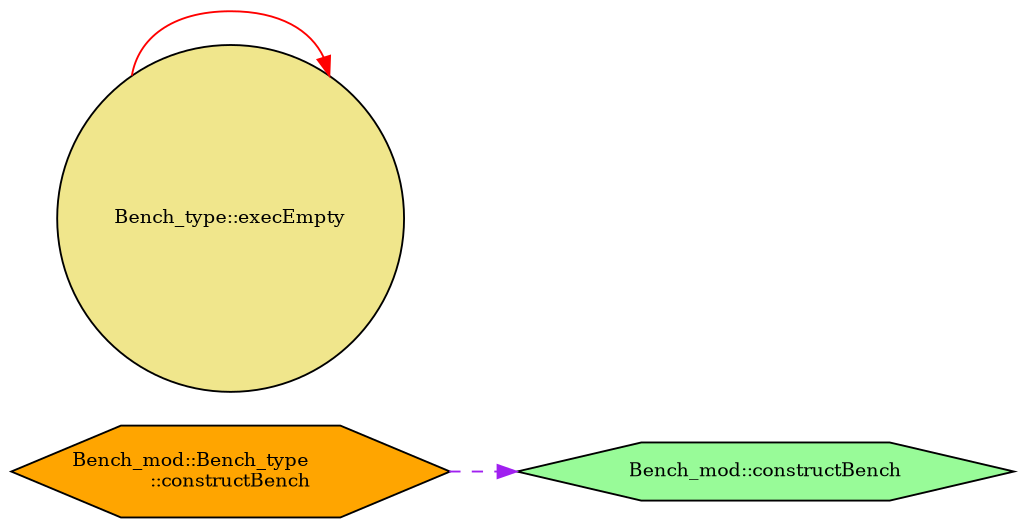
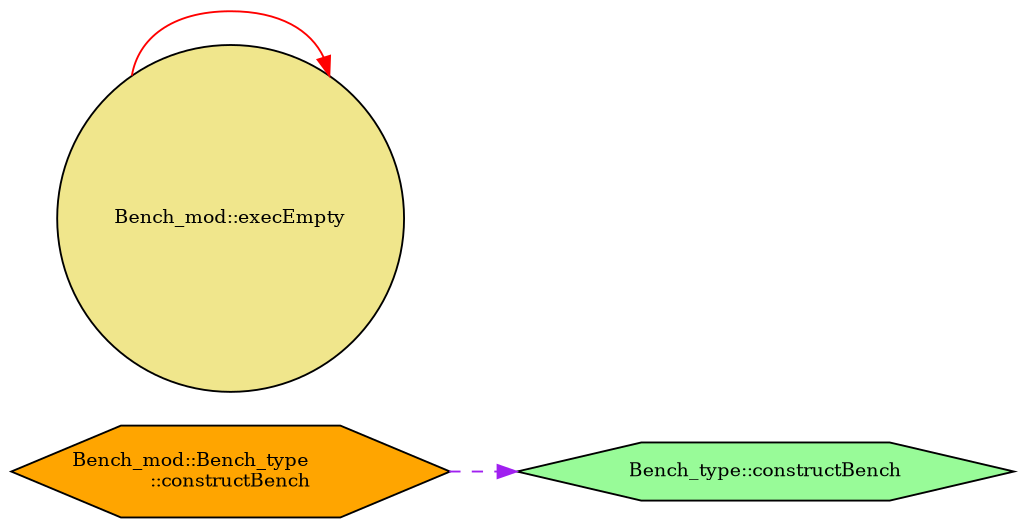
node "Bench_type::execEmpty": label "Bench_type::execEmpty" -> "Bench_mod::execEmpty"
node "Bench_mod::constructBench": label "Bench_mod::constructBench" -> "Bench_type::constructBench"
